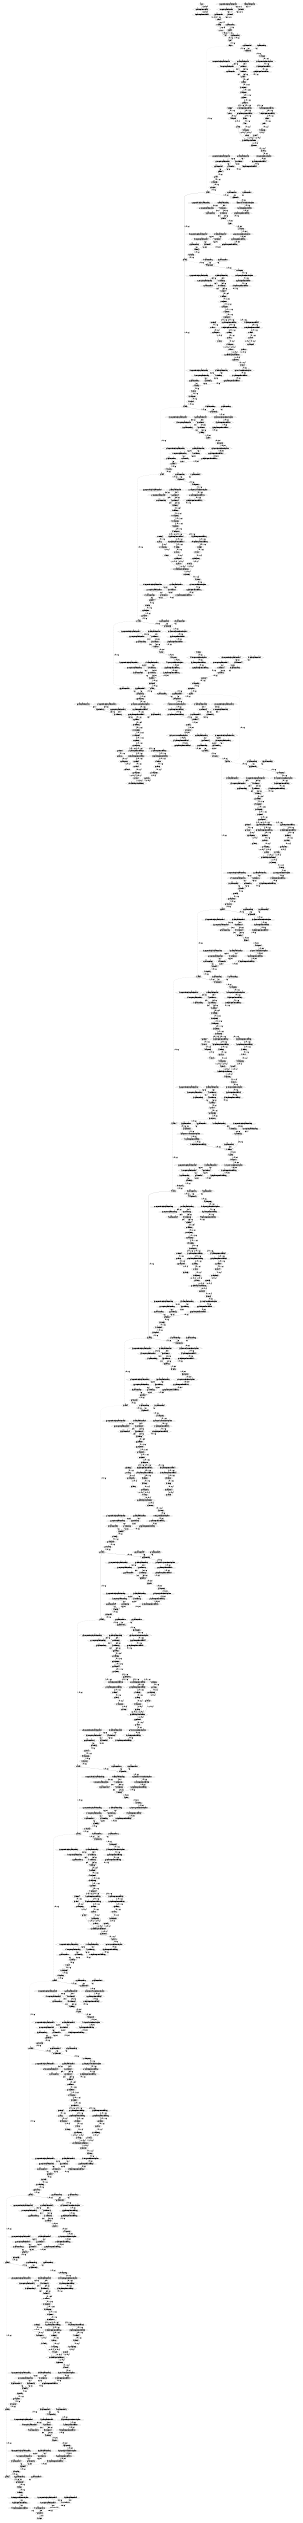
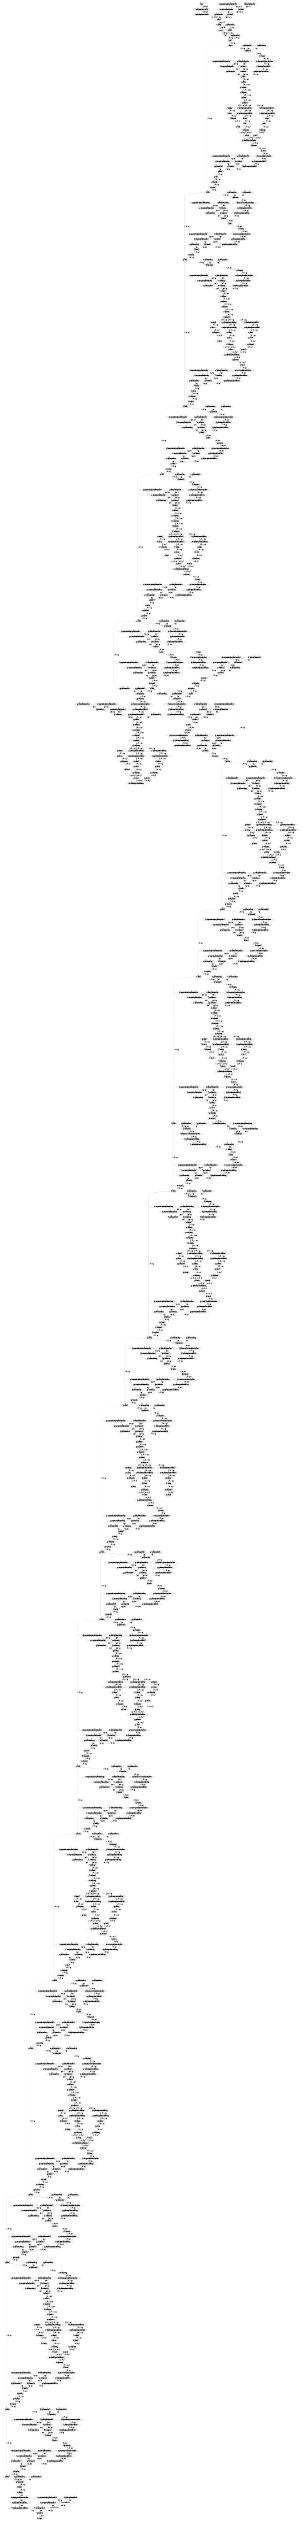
edge "121 select_4" -> "130 view_12": now "126 transpose_9" -> "130 view_12"
edge "463 dropout_16" -> "464 add_11": now "463 dropout_16" -> "472 scale_updated_constant23"
edge "667 squeeze_8" -> "670 dequantize_per_tensor_default_50": now "669 quantize_per_tensor_default_50" -> "670 dequantize_per_tensor_default_50"
edge "691 dequantize_per_tensor_default_52" -> "697 linear_33": added, label "(197, 768)"
edge "718 dropout_26_0_0_nncf_smooth_quant_0" -> "719 quantize_per_tensor_default_54": added, label "(1, 197, 3072)"
